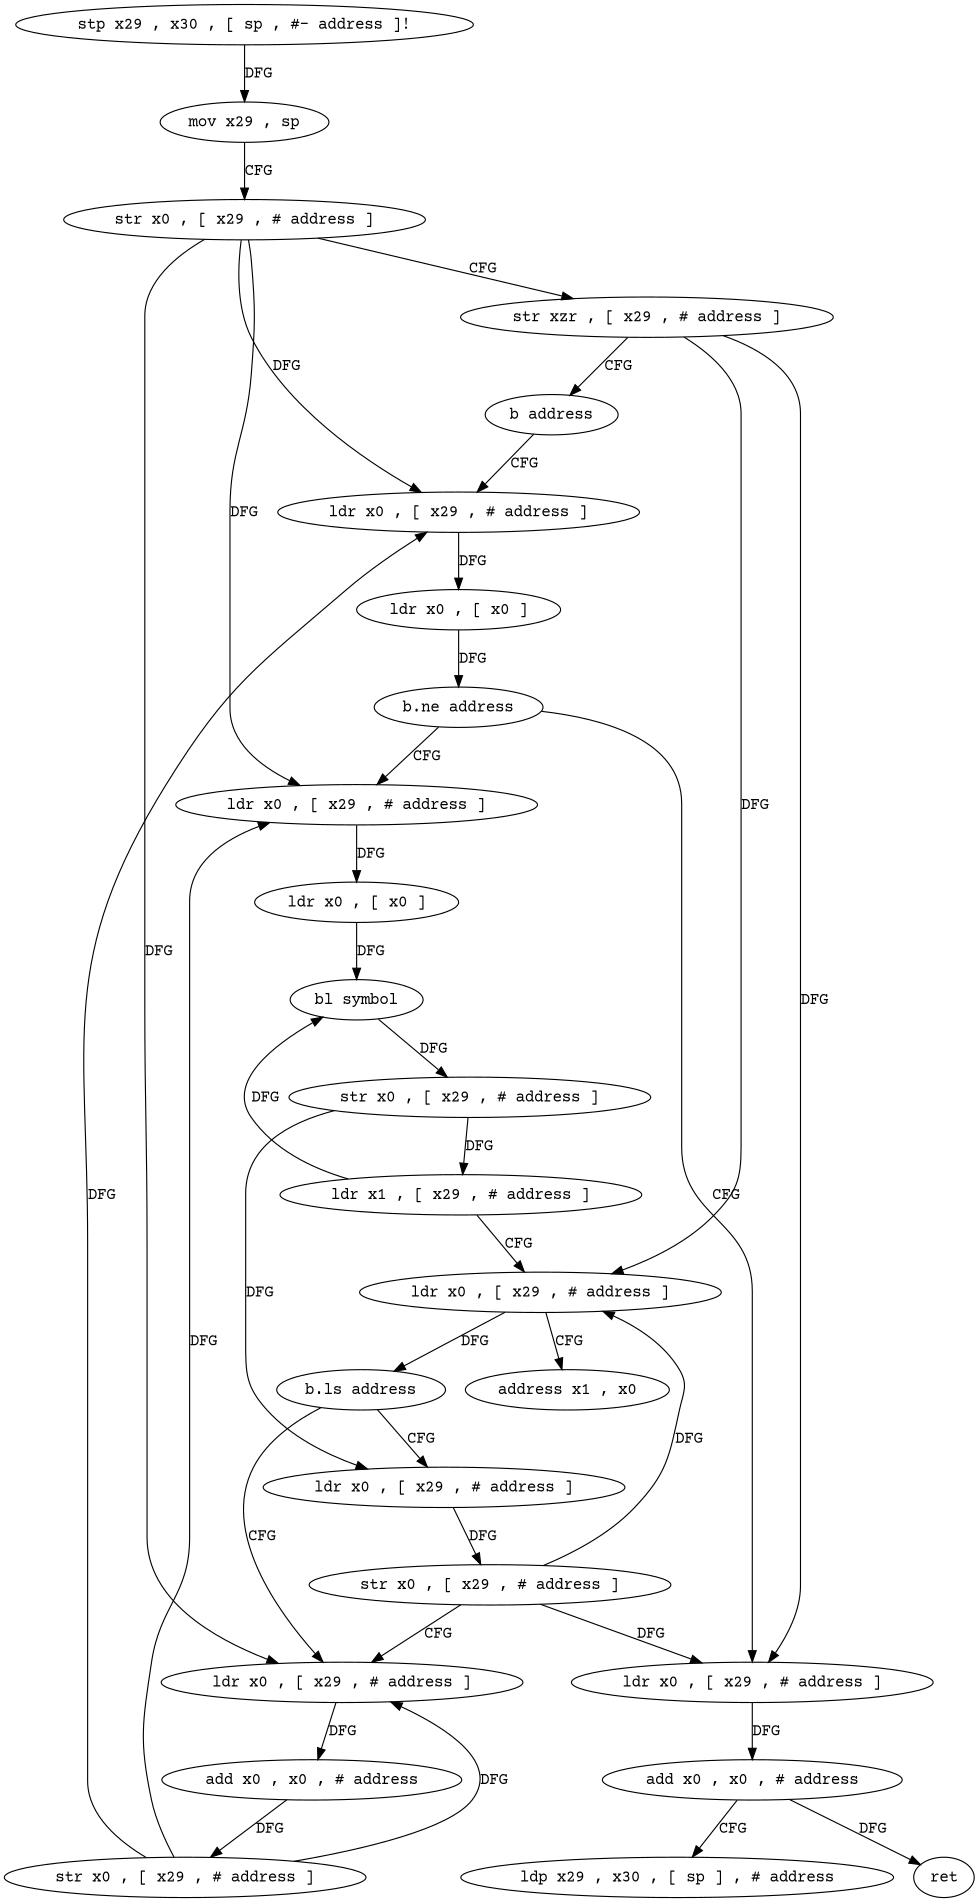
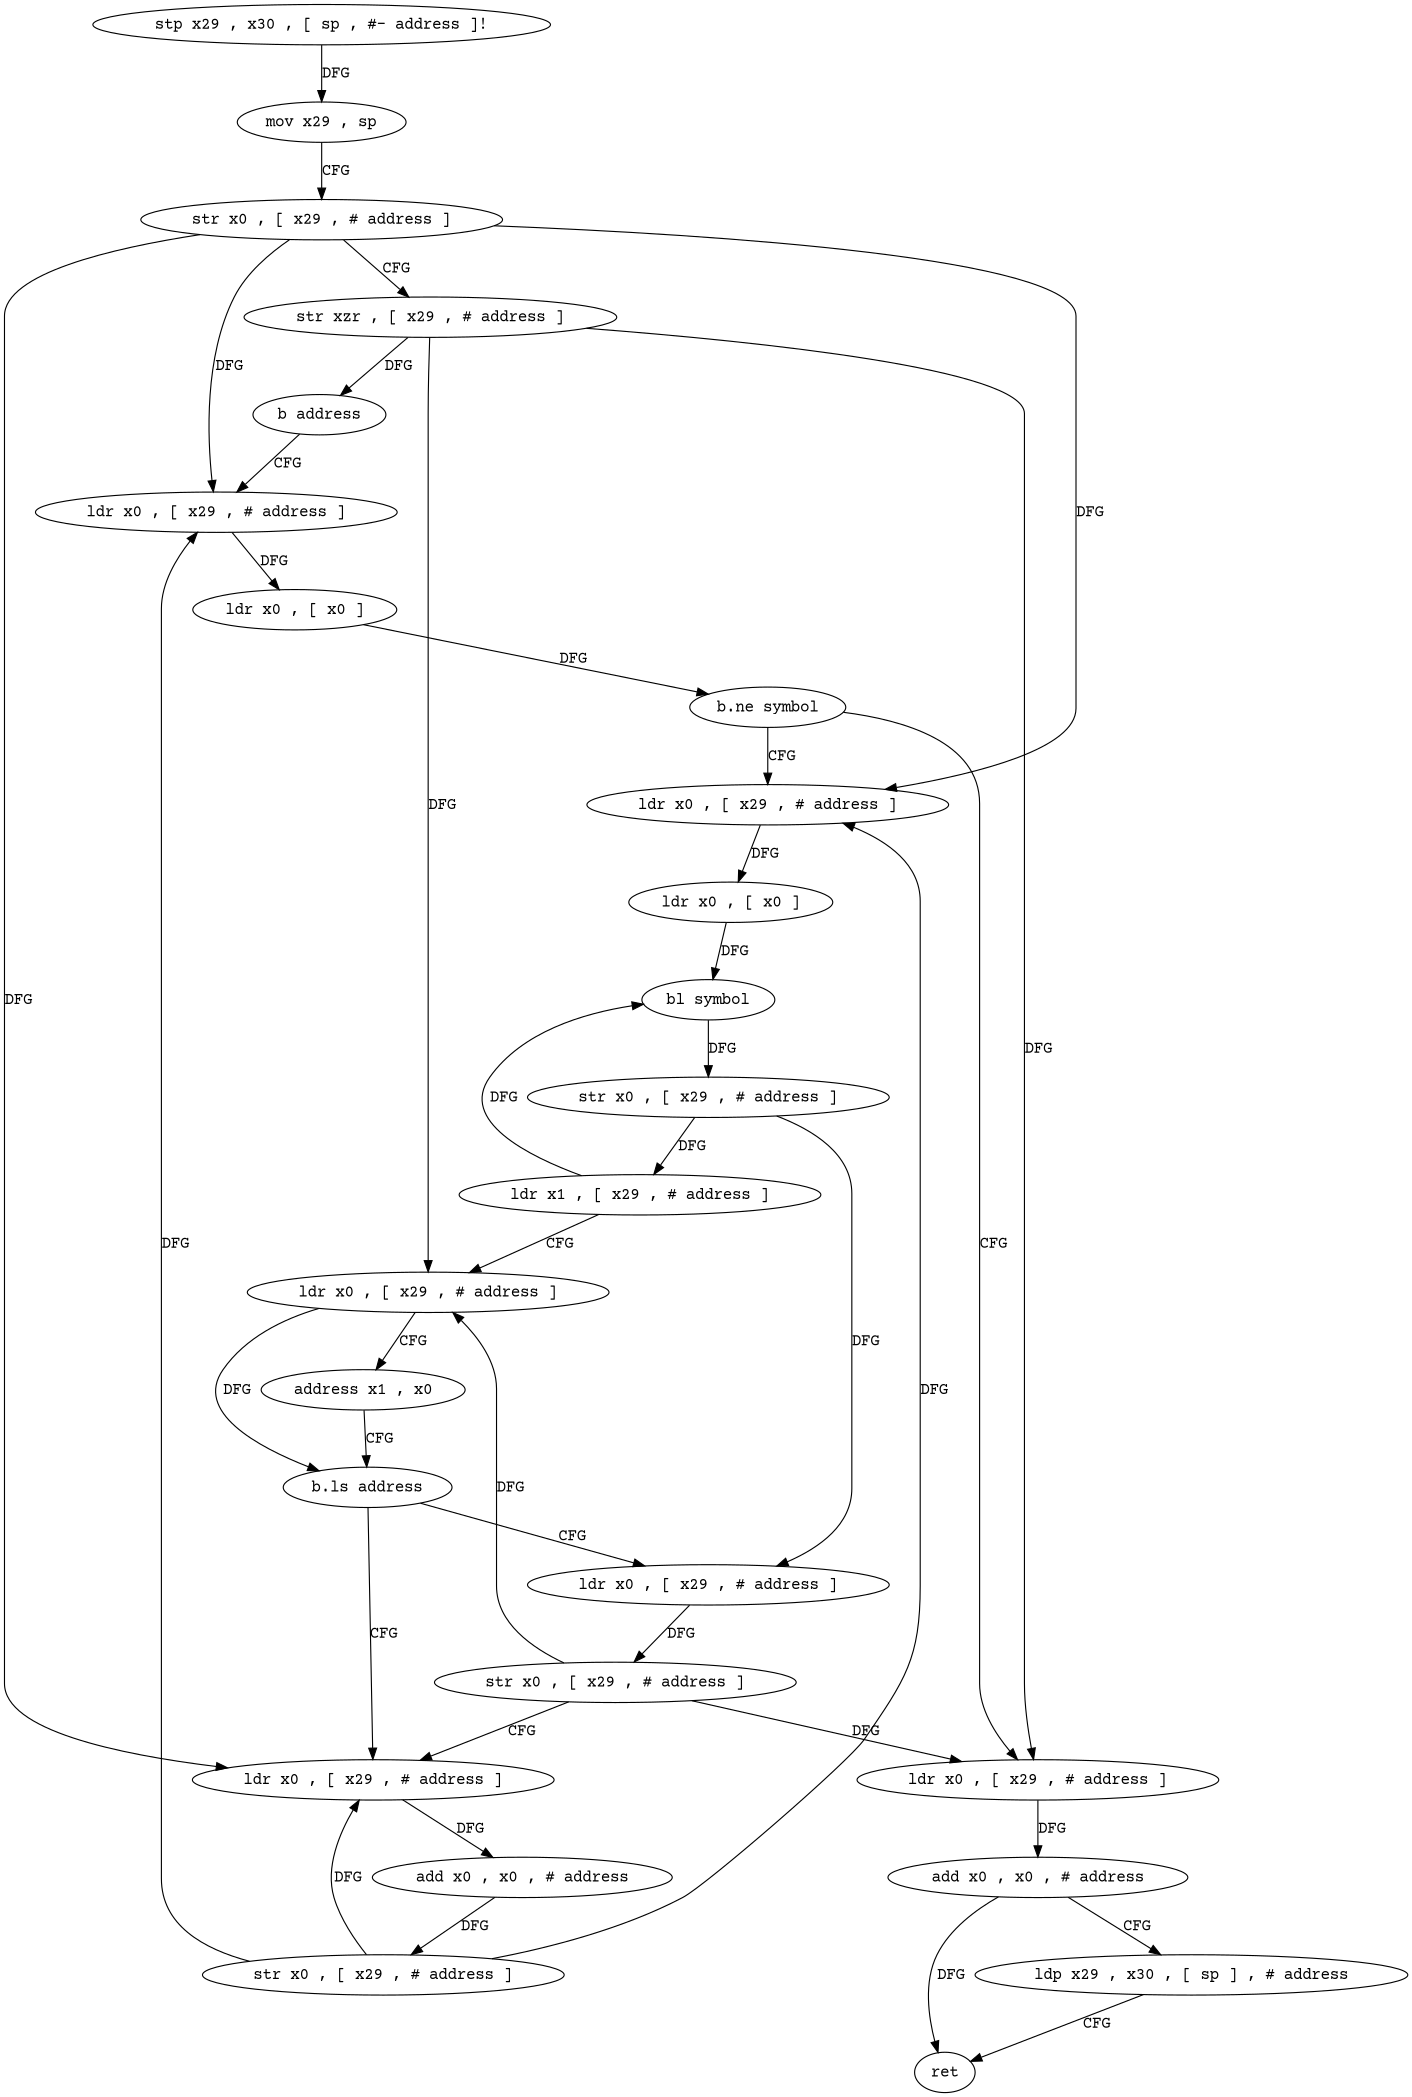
edge "str xzr , [ x29 , # address ]" -> "b address": label "CFG" -> "DFG"
node "b.ne address": label "b.ne address" -> "b.ne symbol"
edge "address x1 , x0" -> "b.ls address": added, label "CFG"
edge "ldp x29 , x30 , [ sp ] , # address" -> "ret": added, label "CFG"
